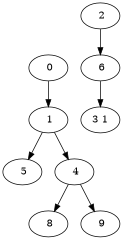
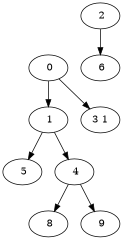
edge "6" -> "3 1": now "0" -> "3 1"
